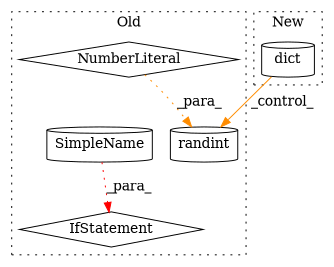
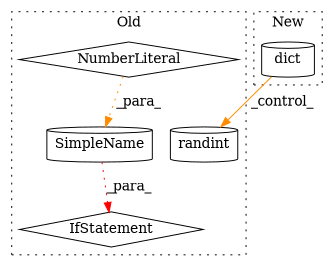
edge "NumberLiteral" -> "randint": now "NumberLiteral" -> "SimpleName"
